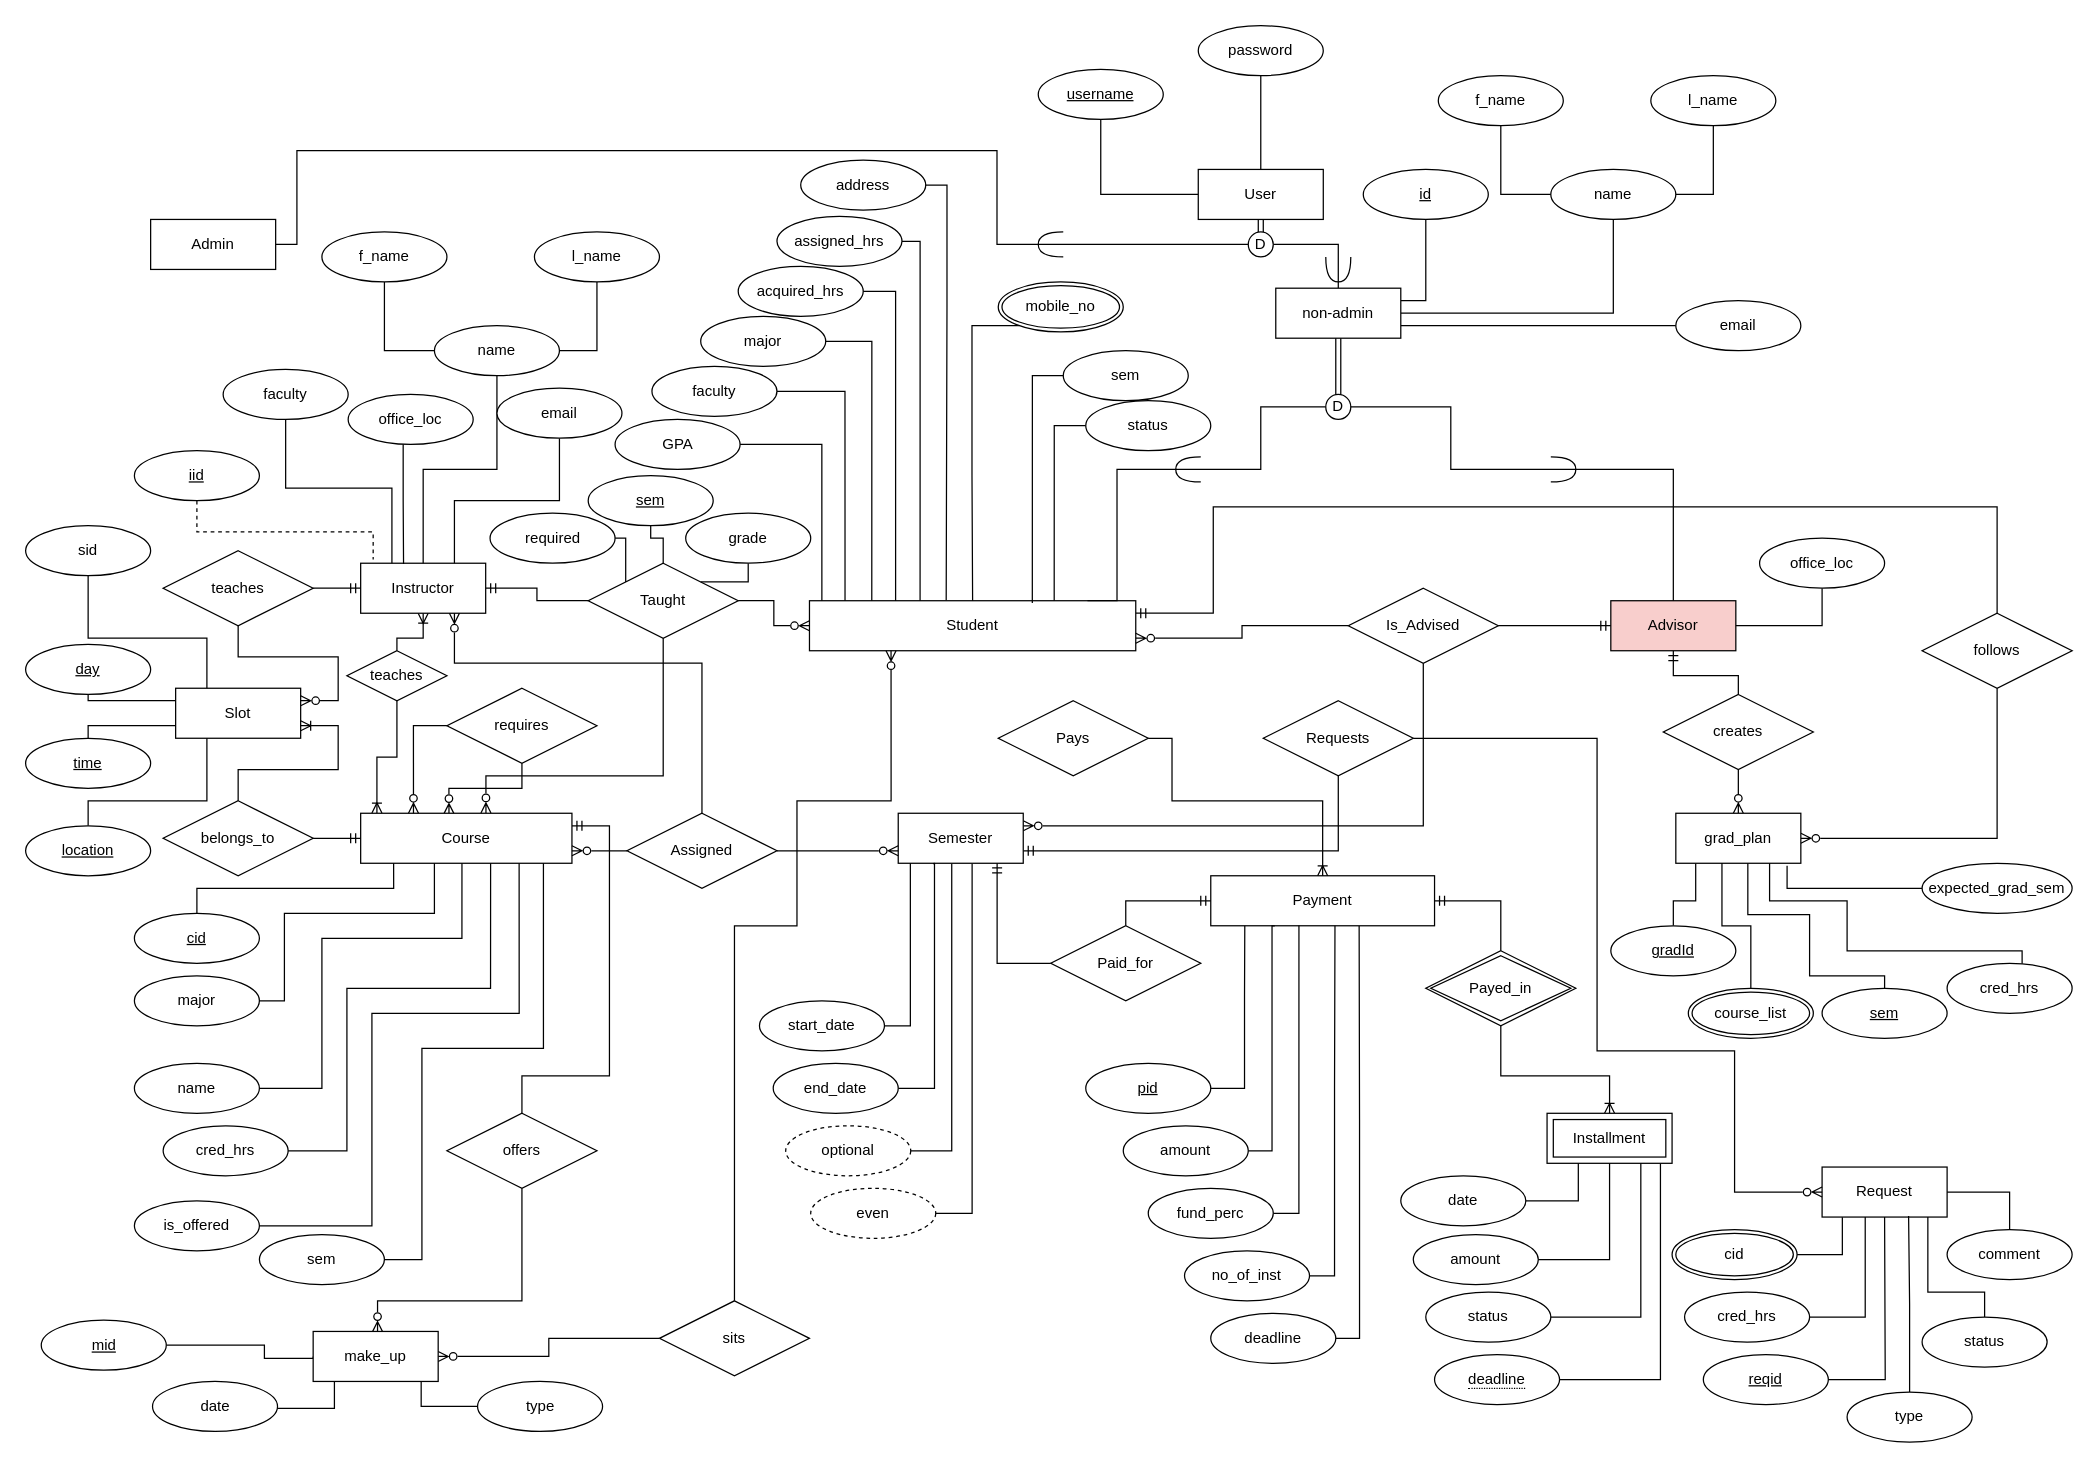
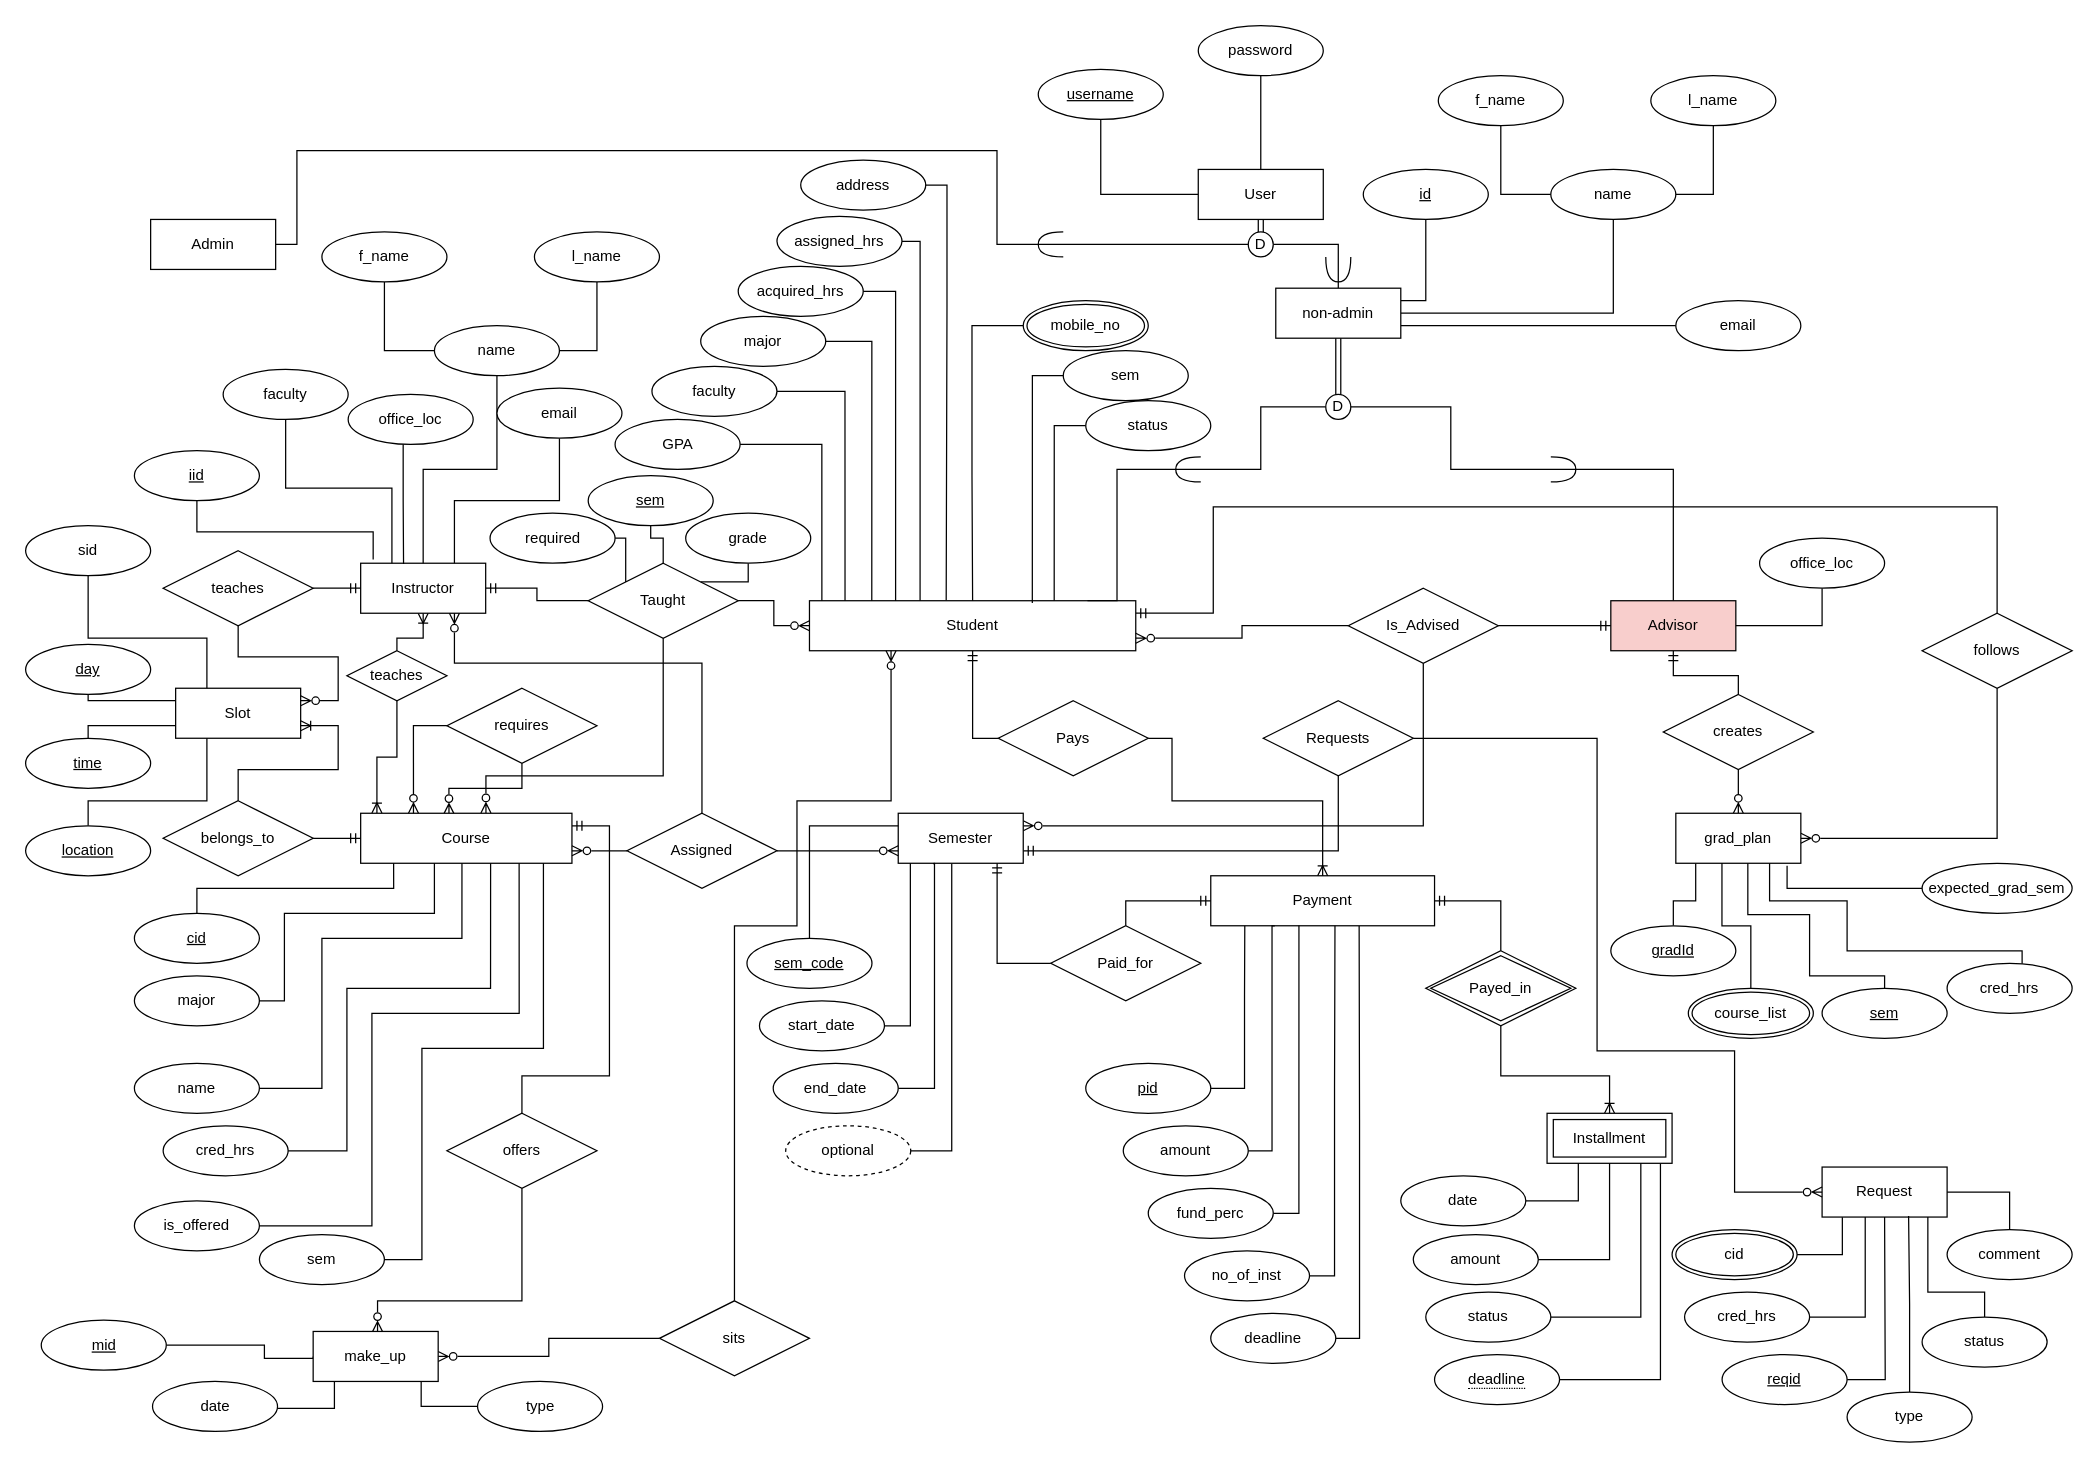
node "mobile_no": moved (1061, 307) -> (1086, 326)
edge "iid" -- "Instructor": style dashed -> solid
edge "Pays" -> "Student": added
edge "Semester" -- "sem_code": added
node "sem_code": added
edge "Semester" -- "even": removed
node "even": removed
node "reqid": moved (1766, 1379) -> (1784, 1379)
